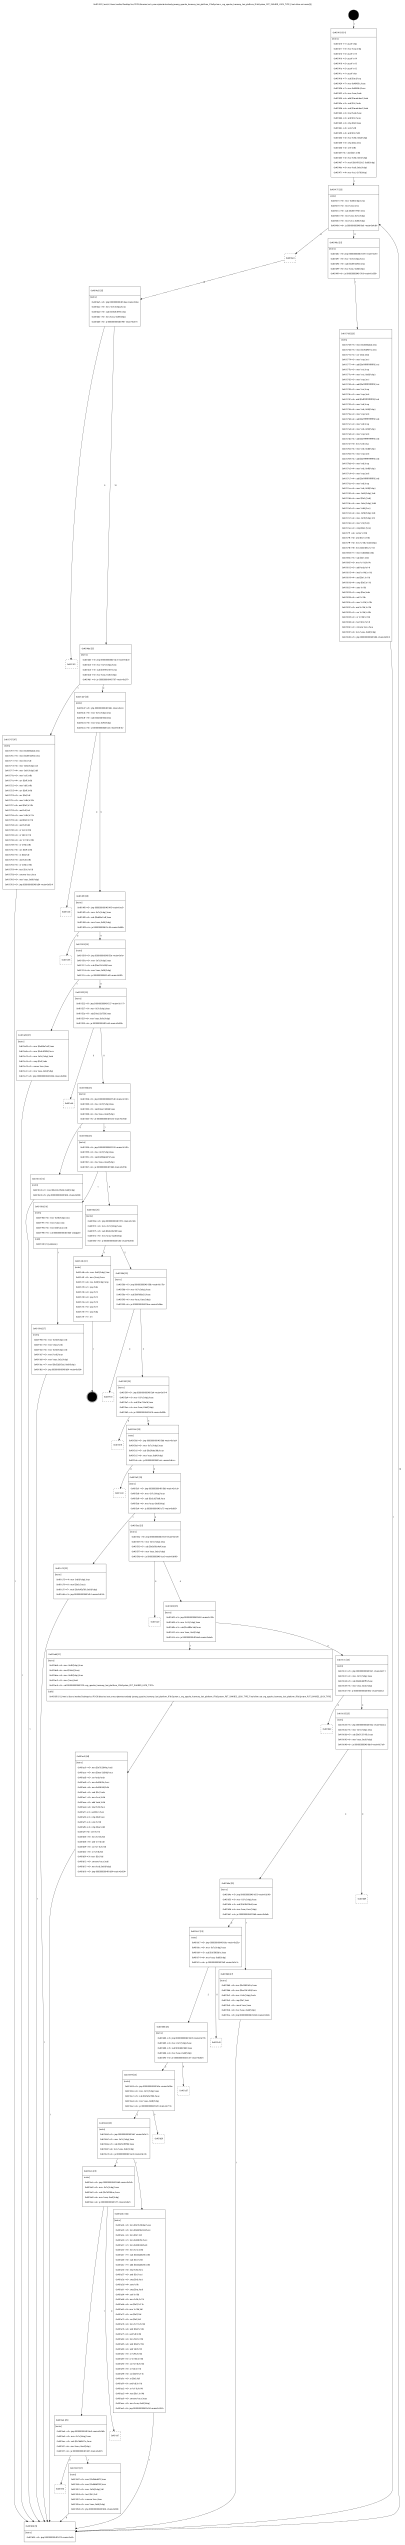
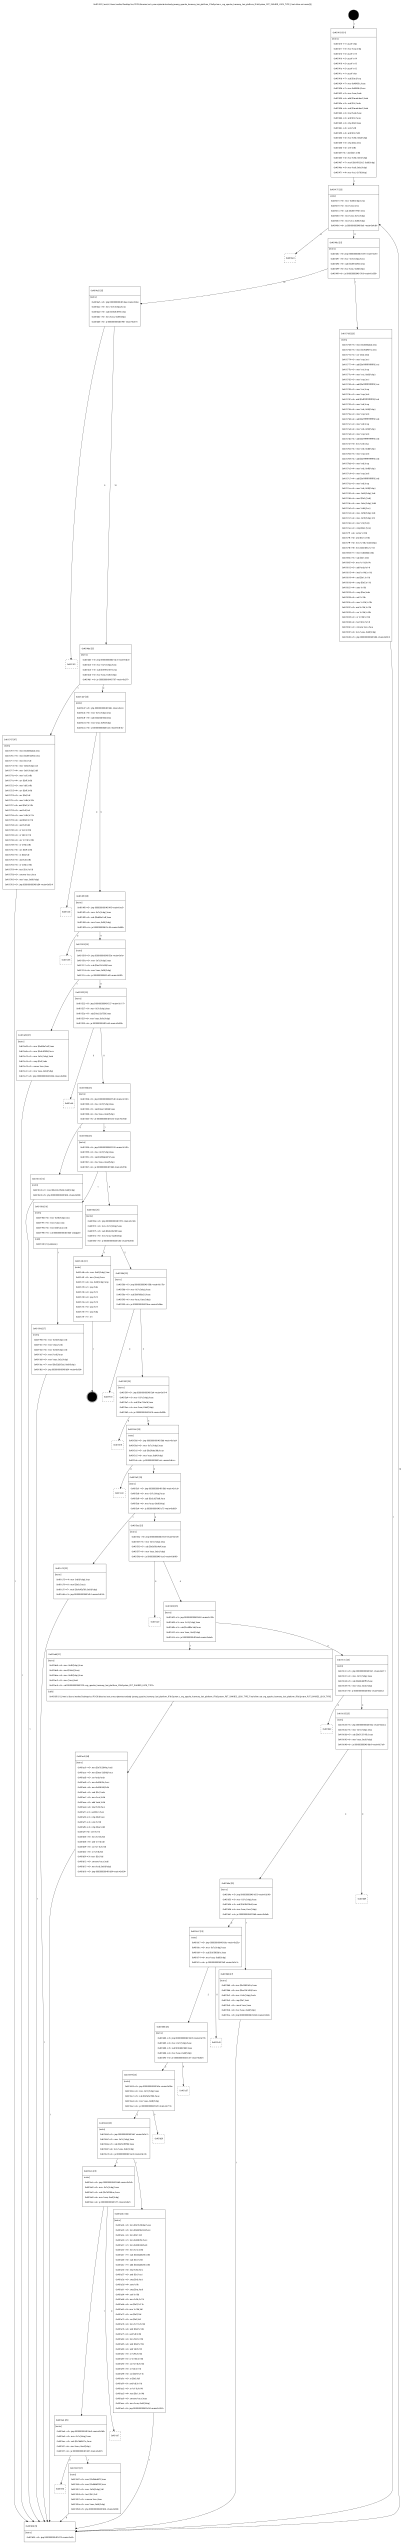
edge "0x4018e8" -> "0x4014a5 [25]": now "0x40148c [25]" -> "0x4014a5 [25]"
